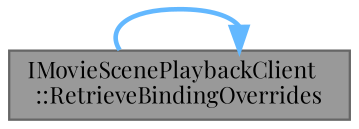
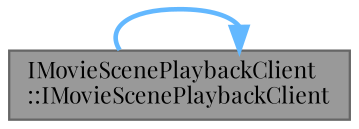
node "IMovieScenePlaybackClient ::RetrieveBindingOverrides": label "IMovieScenePlaybackClient ::RetrieveBindingOverrides" -> "IMovieScenePlaybackClient ::IMovieScenePlaybackClient"
